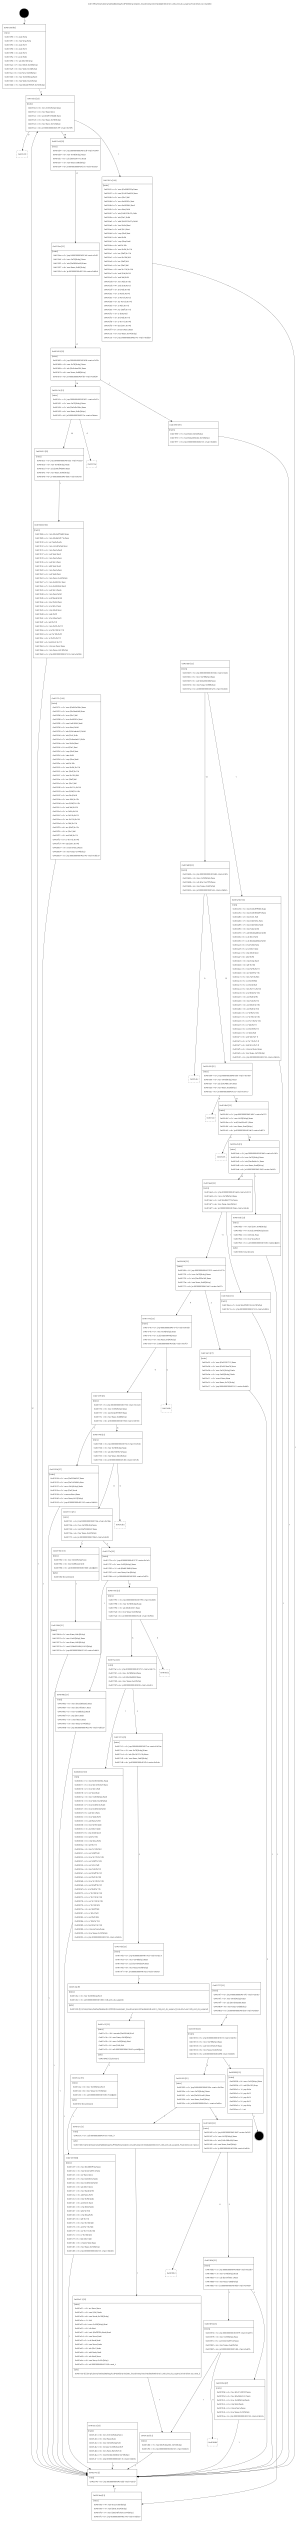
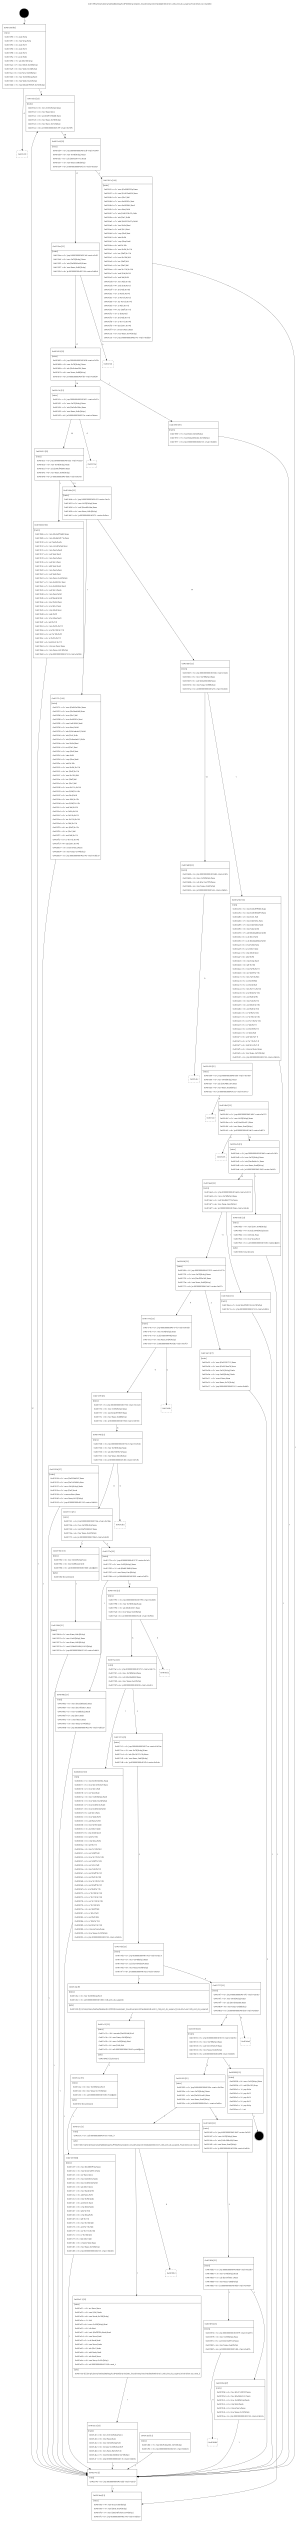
edge "0x4015bd [23]" -> "0x401c99": now "0x401590 [45]" -> "0x401c99"
edge "0x4015bd [23]" -> "0x401b7a [144]": now "0x4015d4 [22]" -> "0x401b7a [144]"
node "0x40212d": added
node "0x40164e [25]": added
edge "0x401680 [25]" -> "0x401699 [25]": removed, label "13"
edge "0x401699 [25]" -> "0x4016b2 [25]": removed, label "13"
edge "0x40172f [25]" -> "0x40192d [27]": removed, label "1"
edge "0x4017de [25]" -> "0x4017f7 [25]": added, label "4"
node "0x401de6": added
edge "0x401842 [25]" -> "0x40199d": now "0x401a1c [5]" -> "0x40199d"
edge "0x401874 [25]" -> "0x401c8d [12]": removed, label "1"
edge "0x401a21 [52]" -> "0x401c8d [12]": now "0x401a21 [52]" -> "0x401a55 [33]"
edge "0x4019ea [23]" -> "0x402145 [5]": reversed
